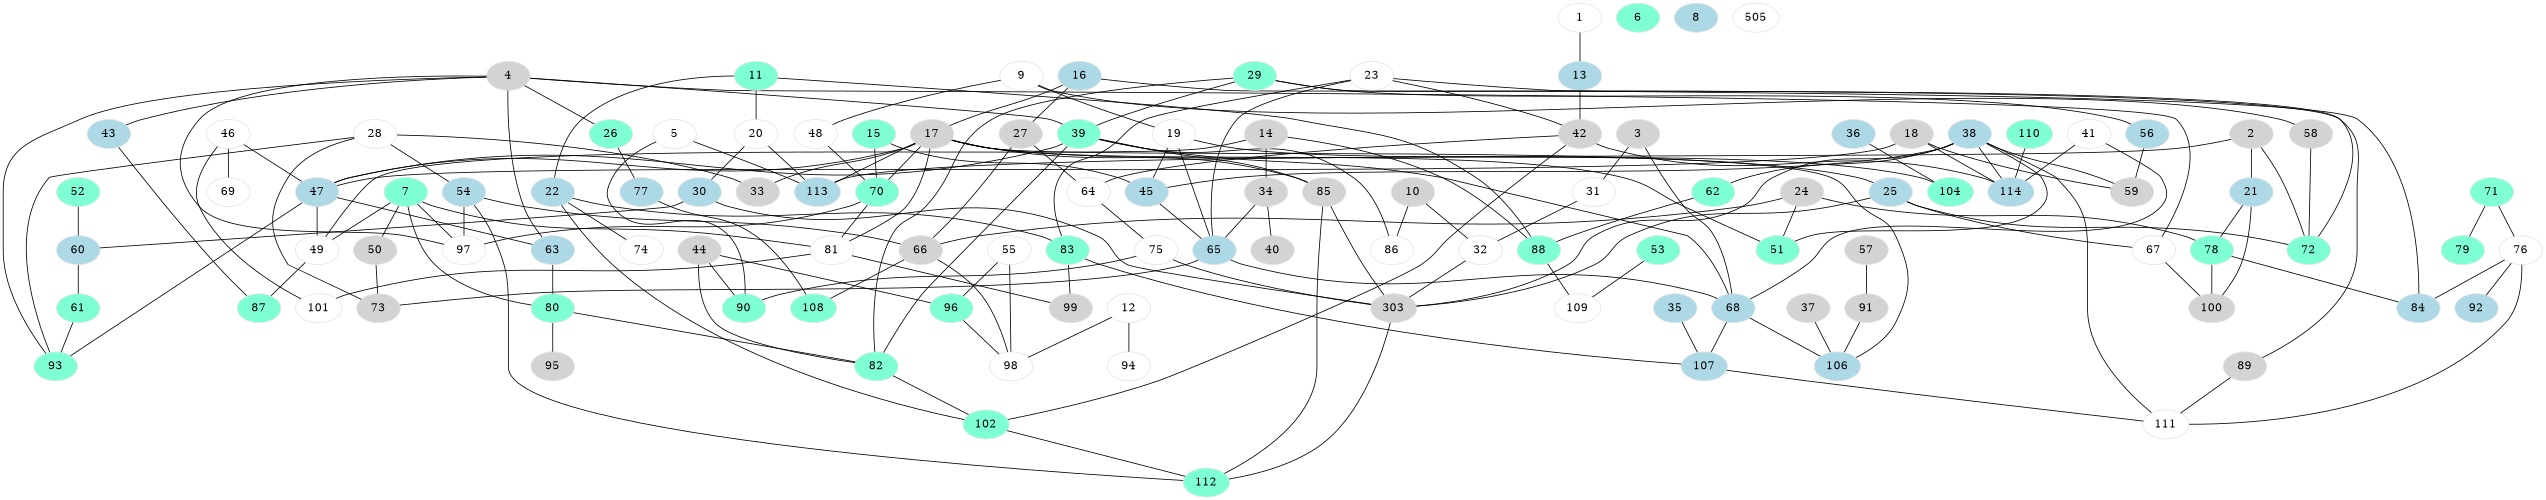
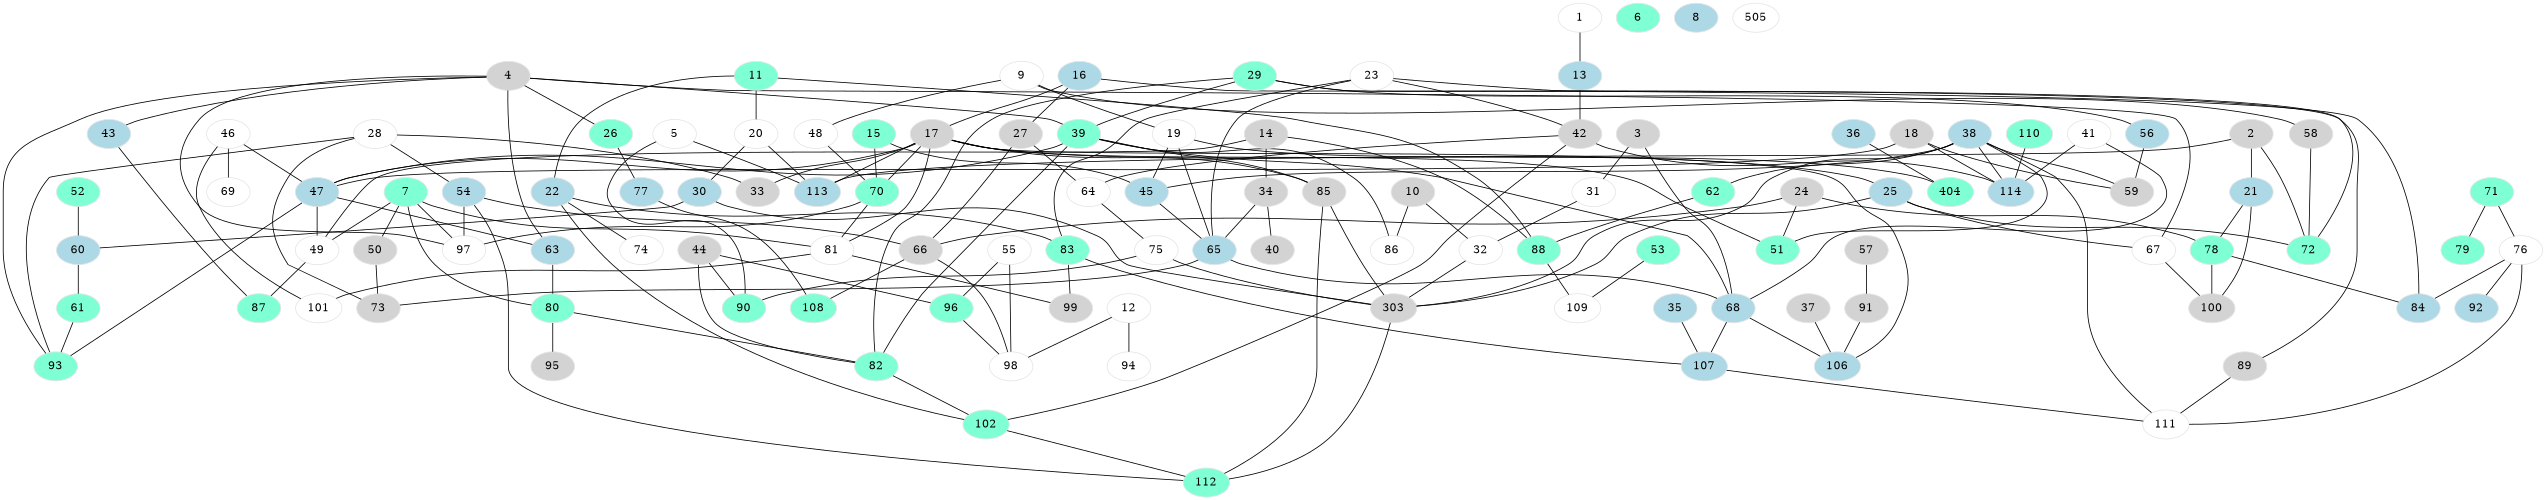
node "104": label "104" -> "404"
